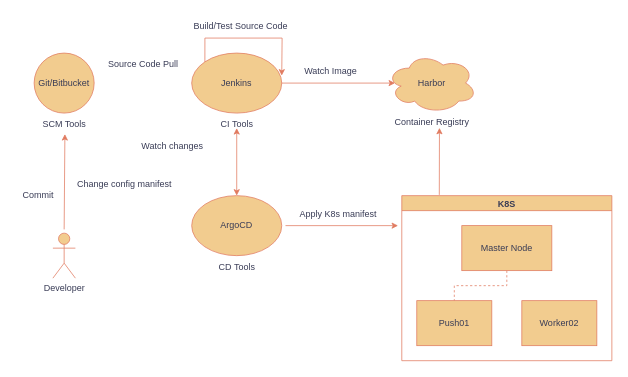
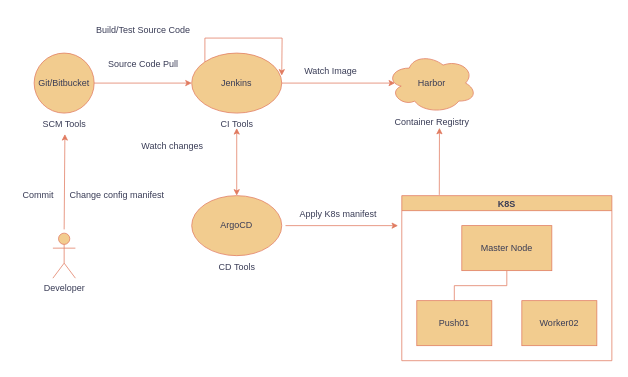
node "Build/Test Source Code": moved (240, 27) -> (143, 30)
edge "Git/Bitbucket" -> "Jenkins": added
node "Change config manifest": moved (124, 184) -> (117, 195)
edge "Master Node" -- "Push01": style dashed -> solid
